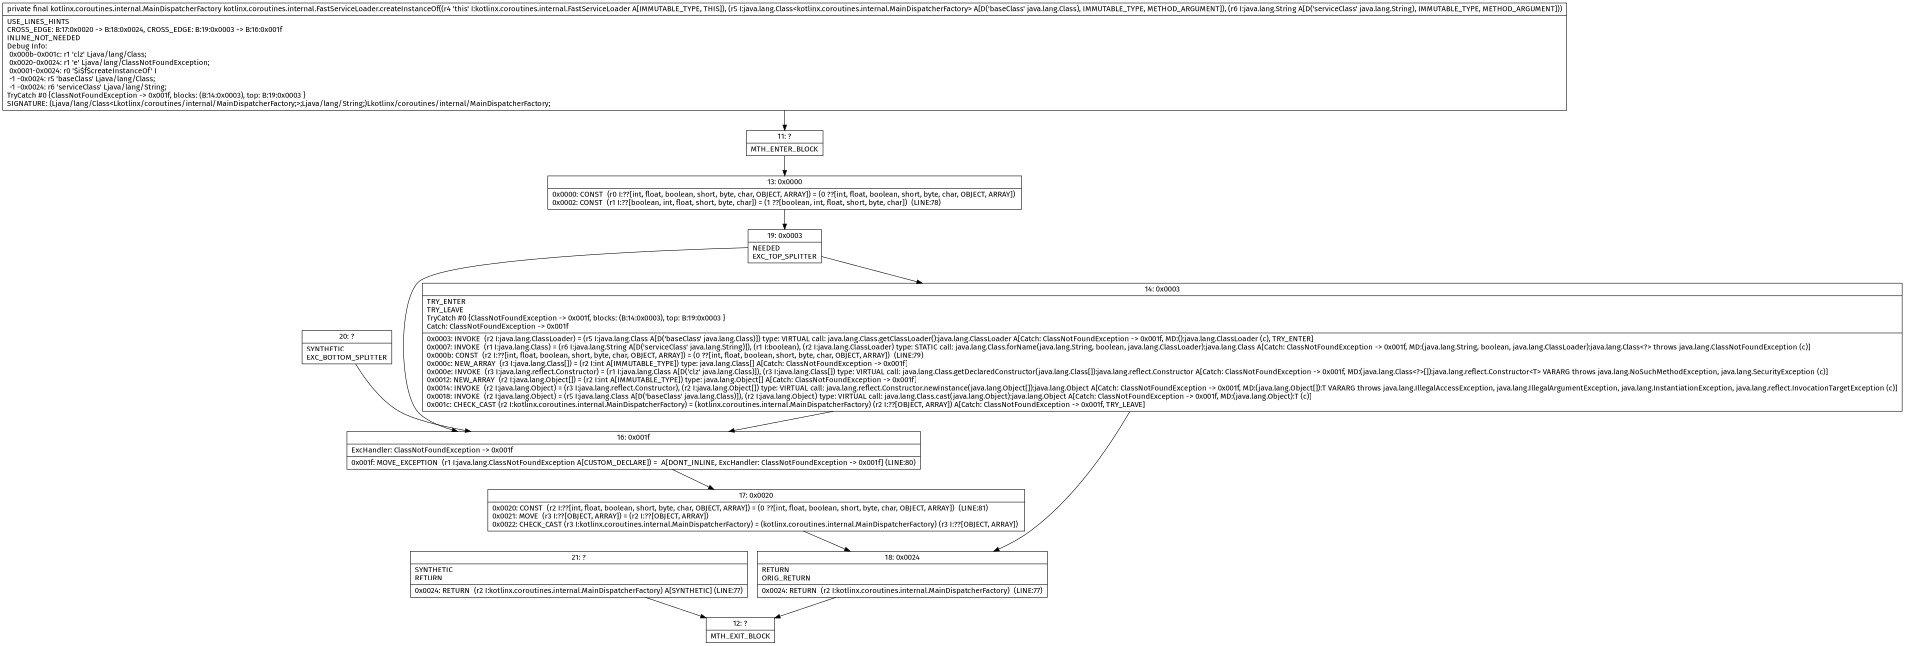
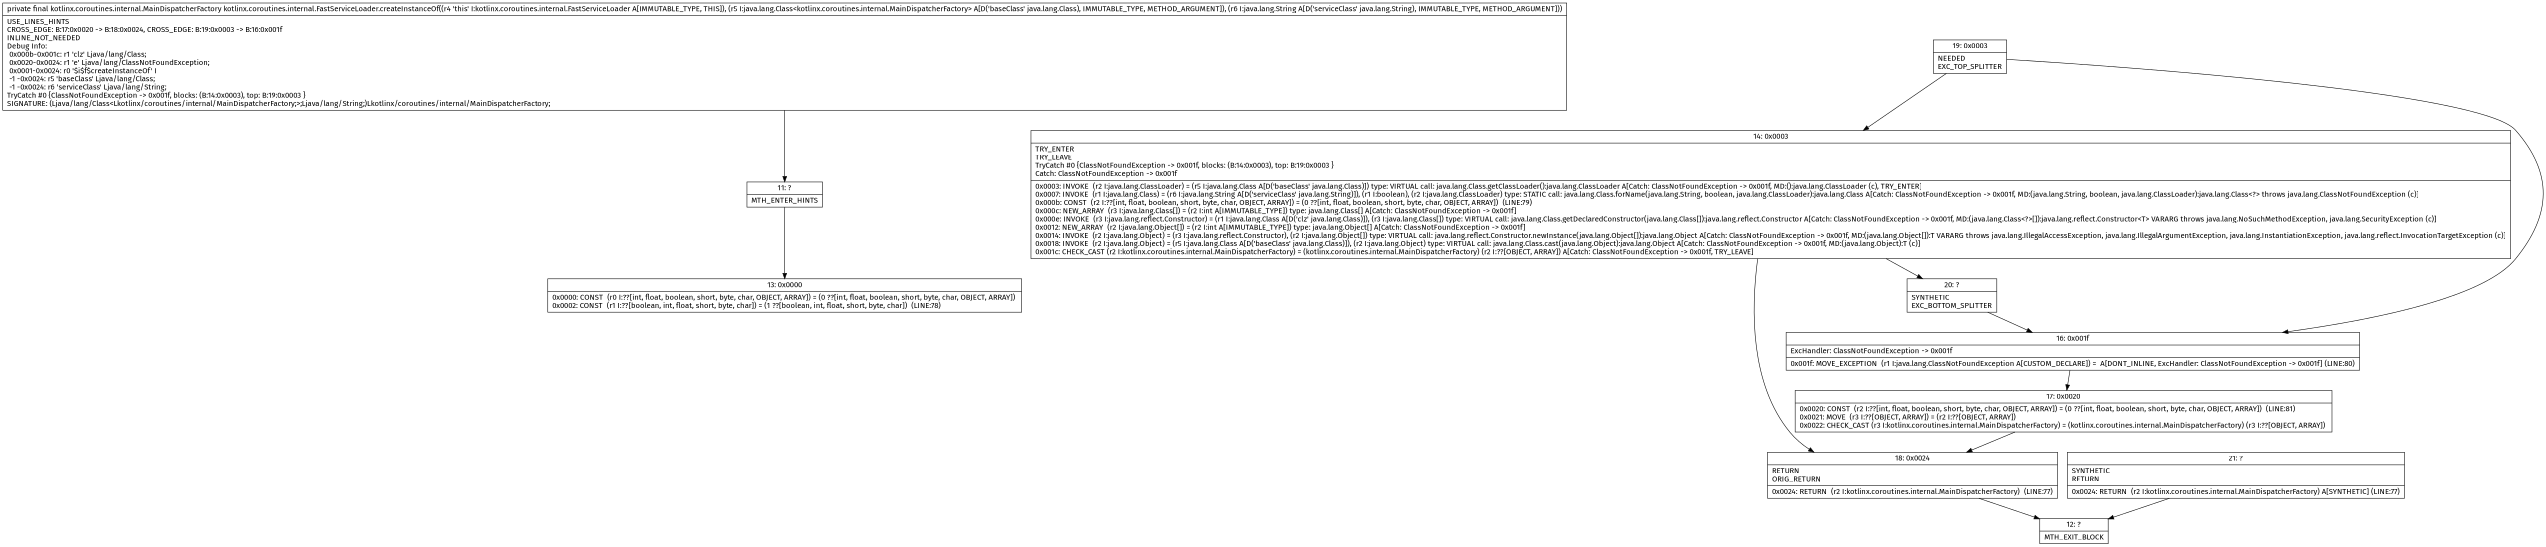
node "11: ?": text "MTH_ENTER_BLOCK" -> "MTH_ENTER_HINTS"
edge "13: 0x0000" -> "19: 0x0003": removed
edge "14: 0x0003" -> "16: 0x001f": now "14: 0x0003" -> "20: ?"
